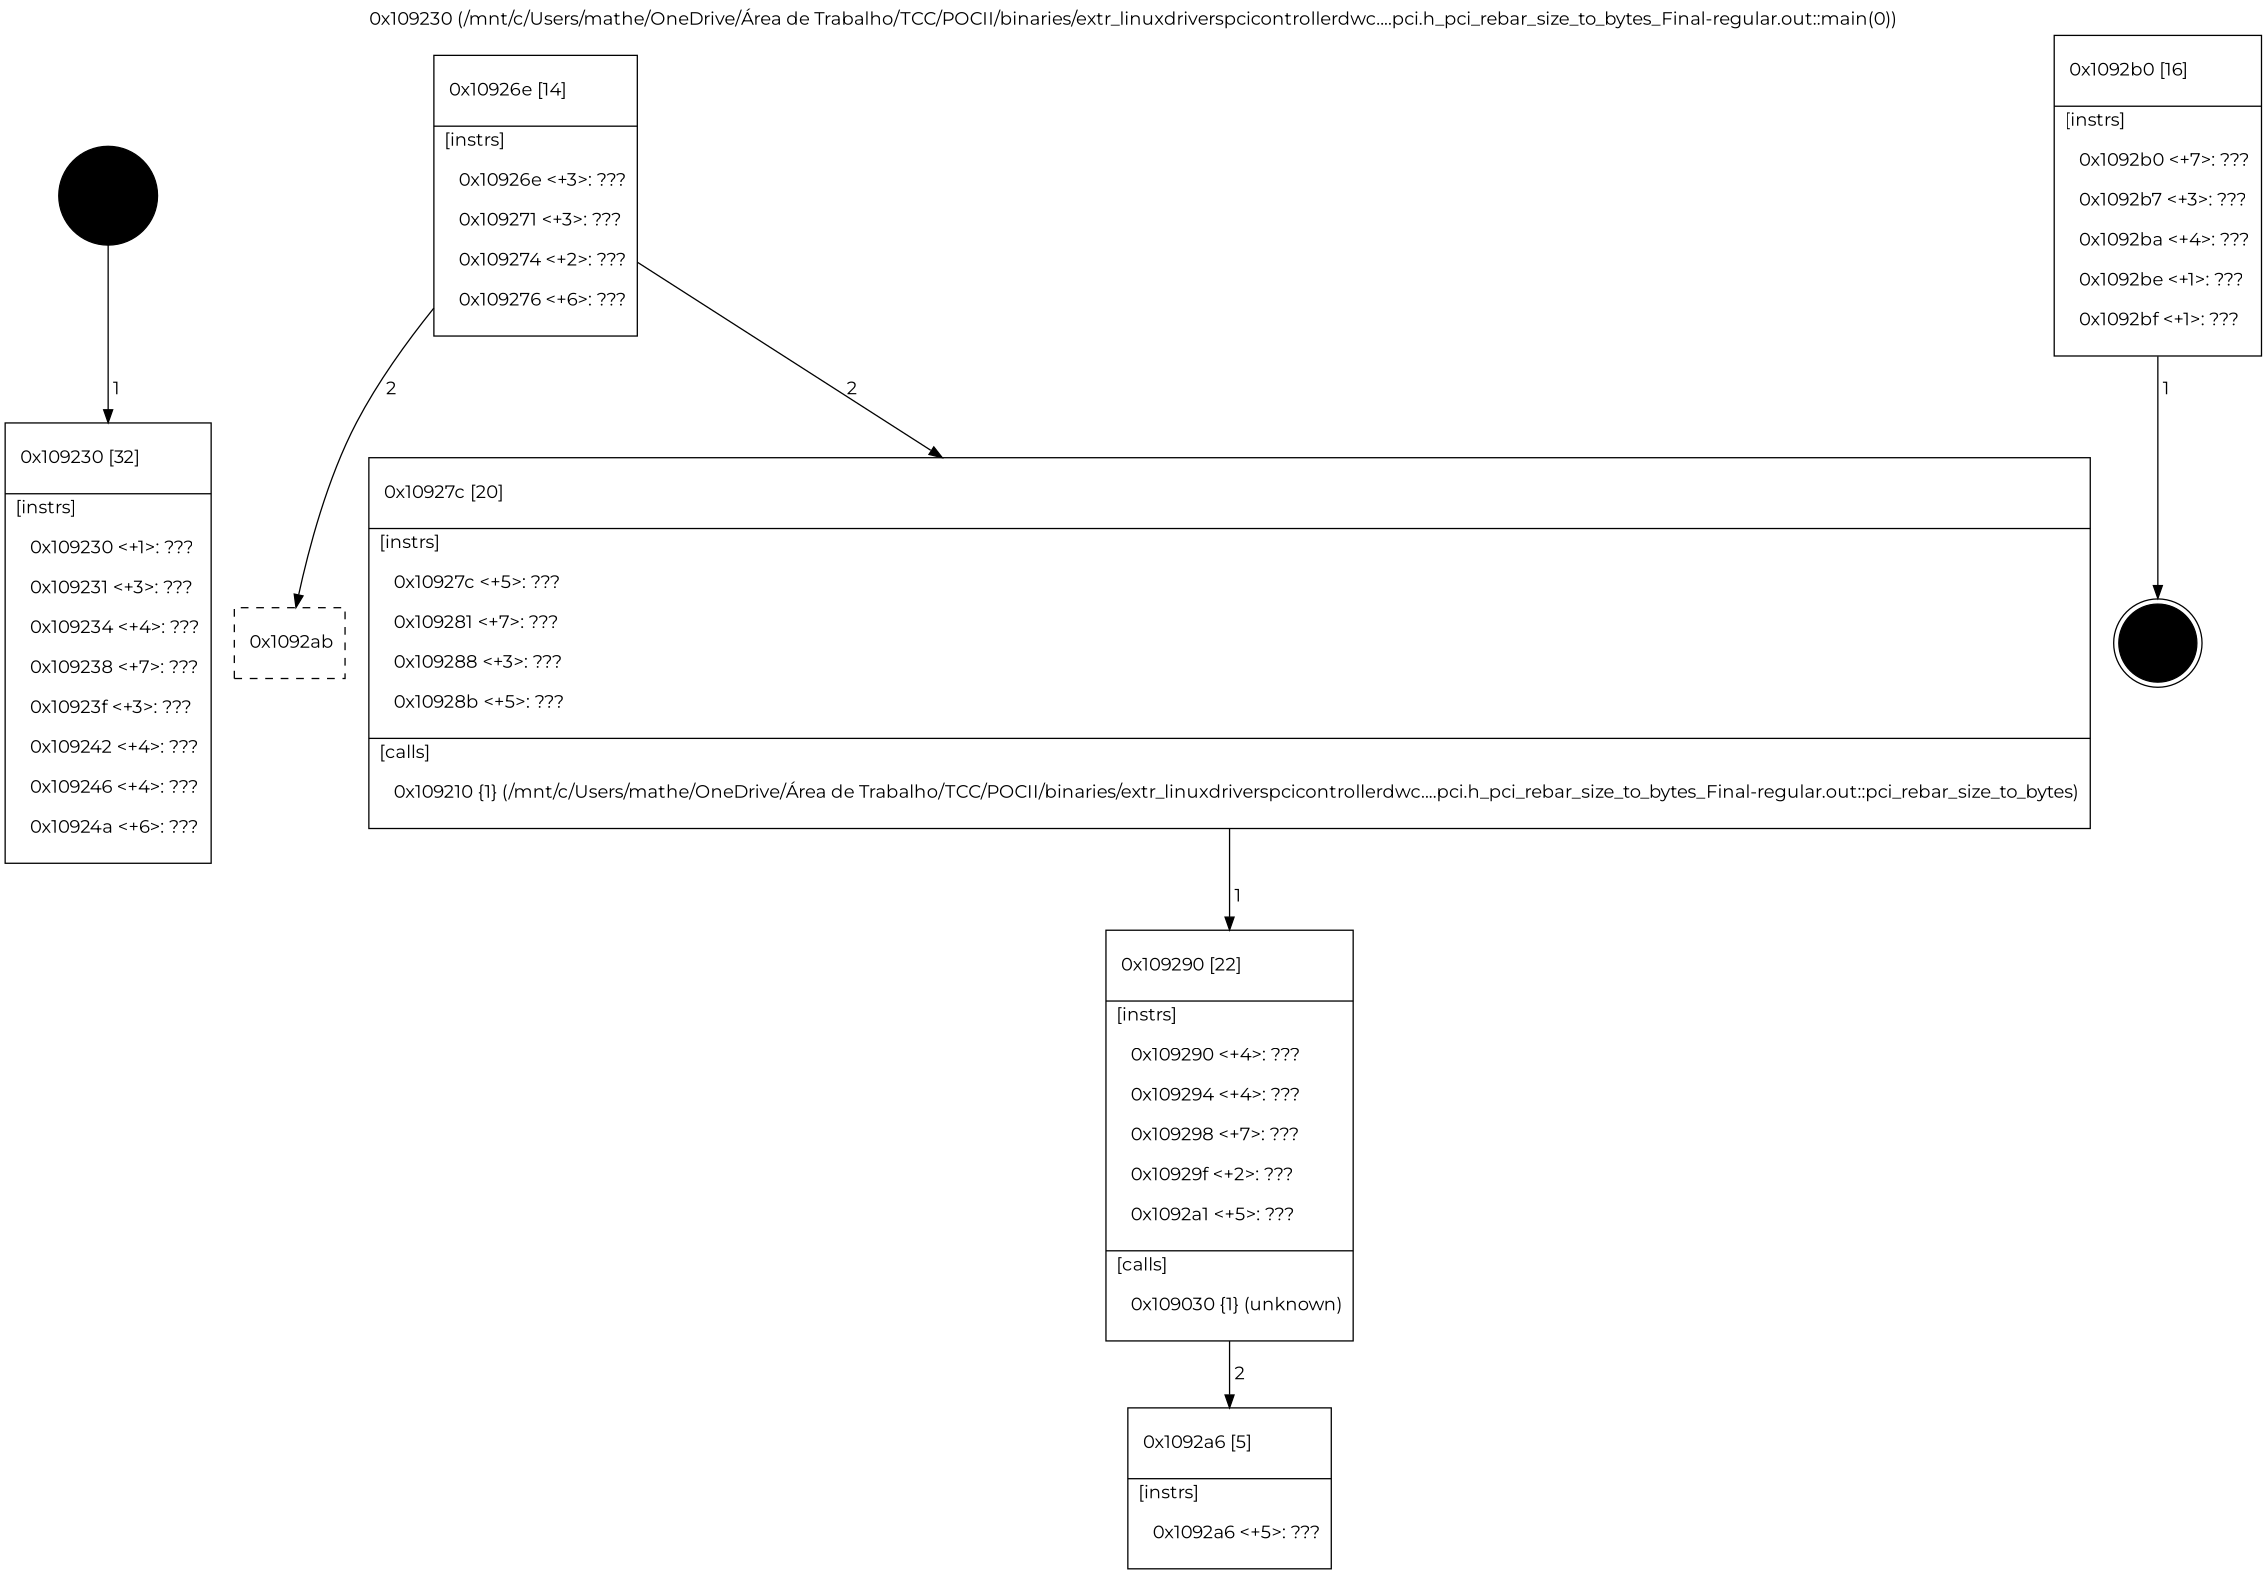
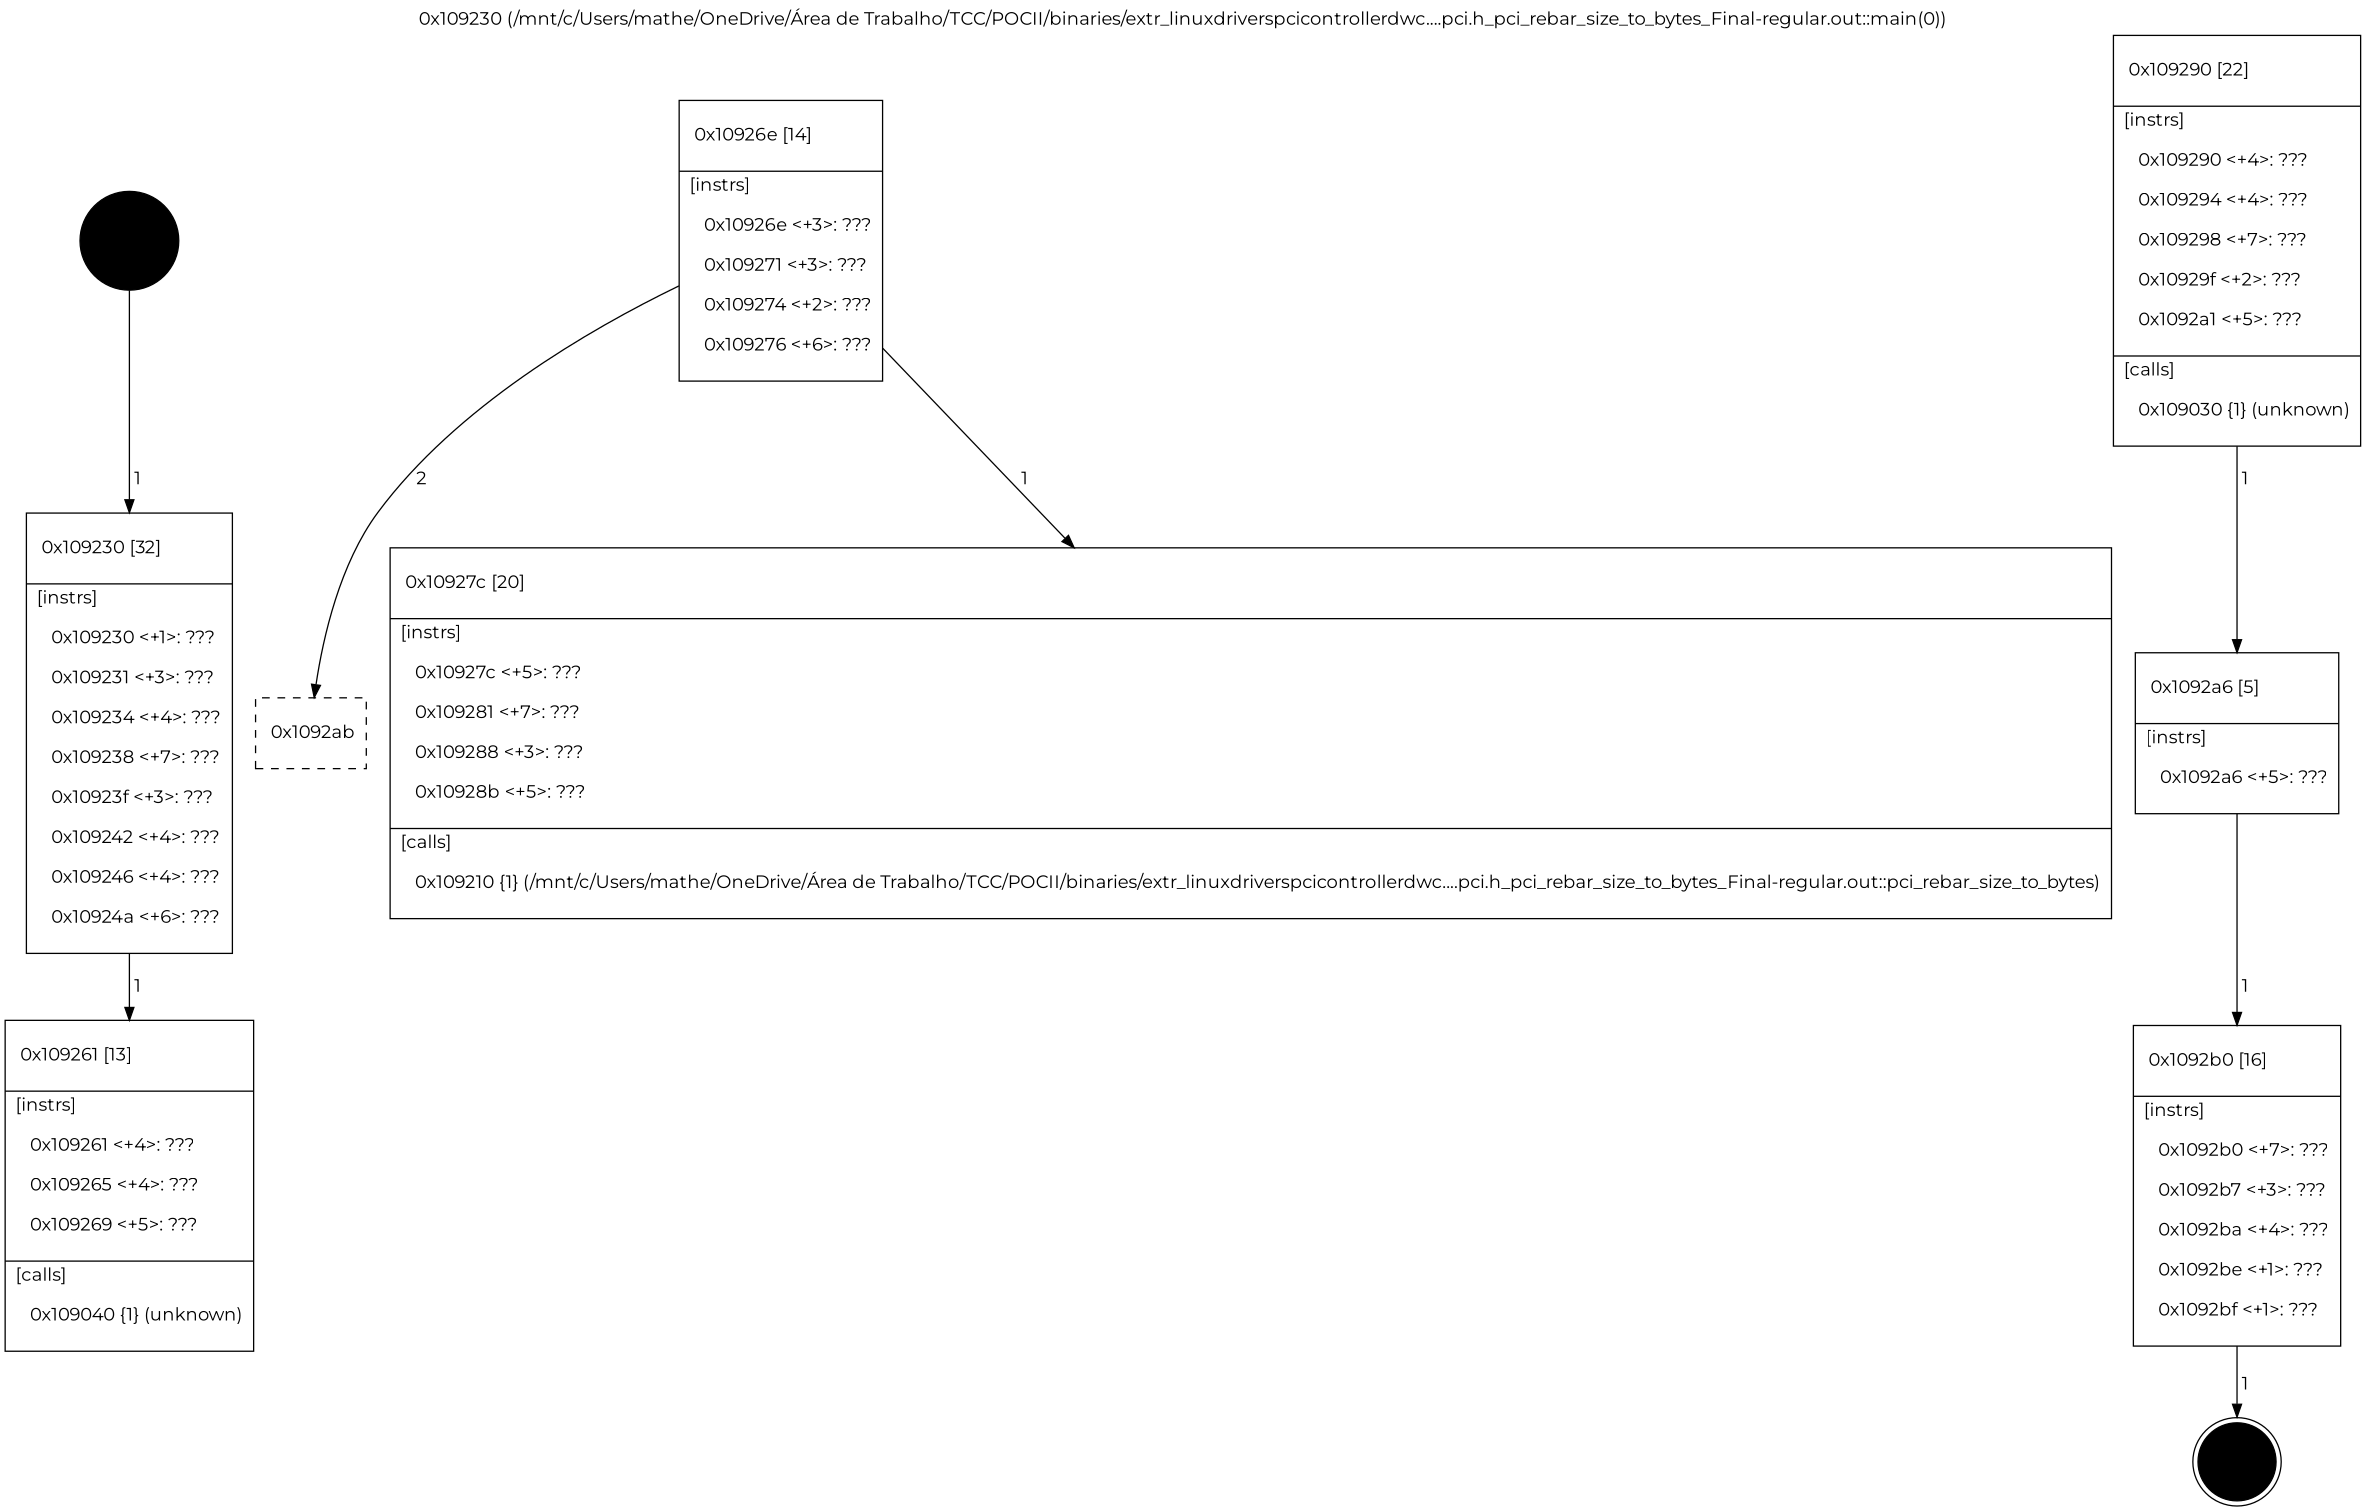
edge "0x10926e [14]" -> "0x10927c [20]": label " 2" -> " 1"
edge "0x10927c [20]" -> "0x109290 [22]": removed, label "1"
edge "0x1092a6 [5]" -> "0x1092b0 [16]": added, label "1"
node "0x109261 [13]": added
edge "0x109290 [22]" -> "0x1092a6 [5]": label " 2" -> " 1"
